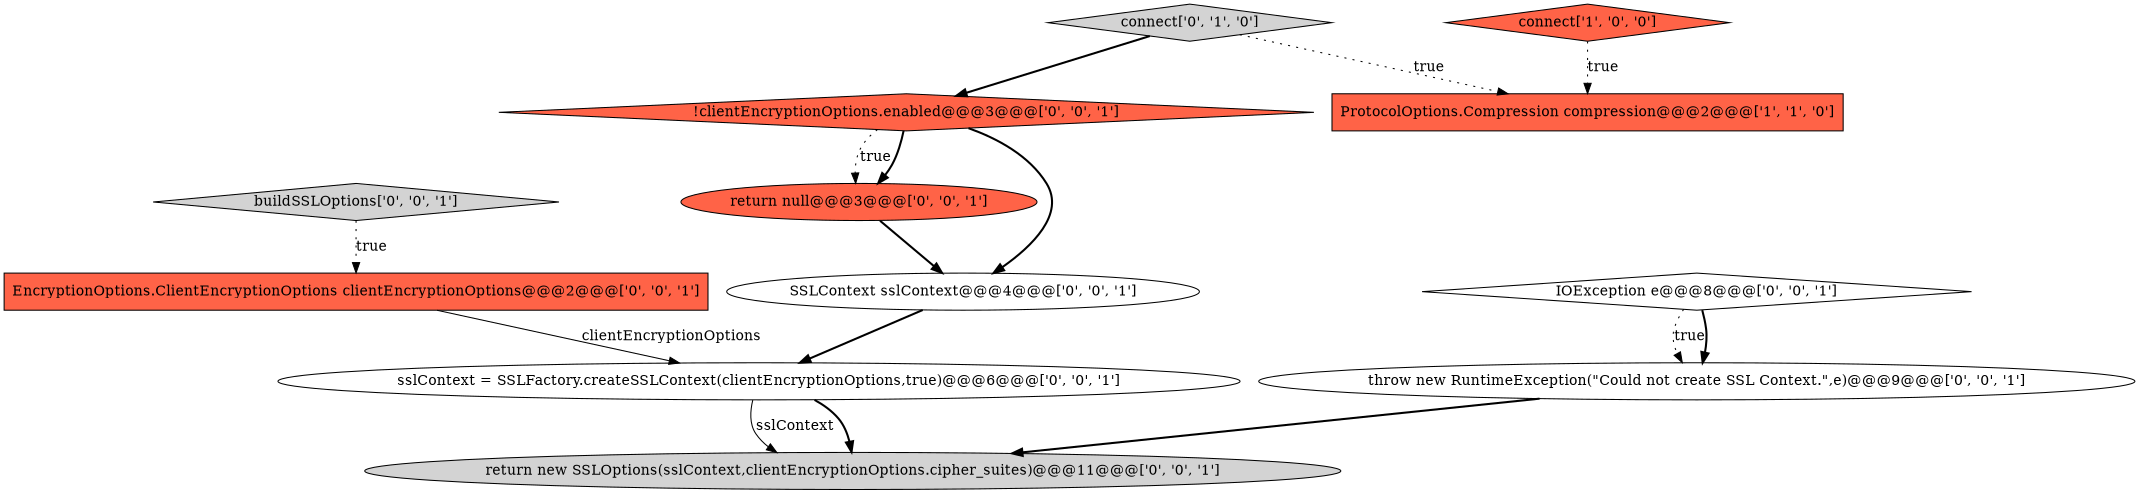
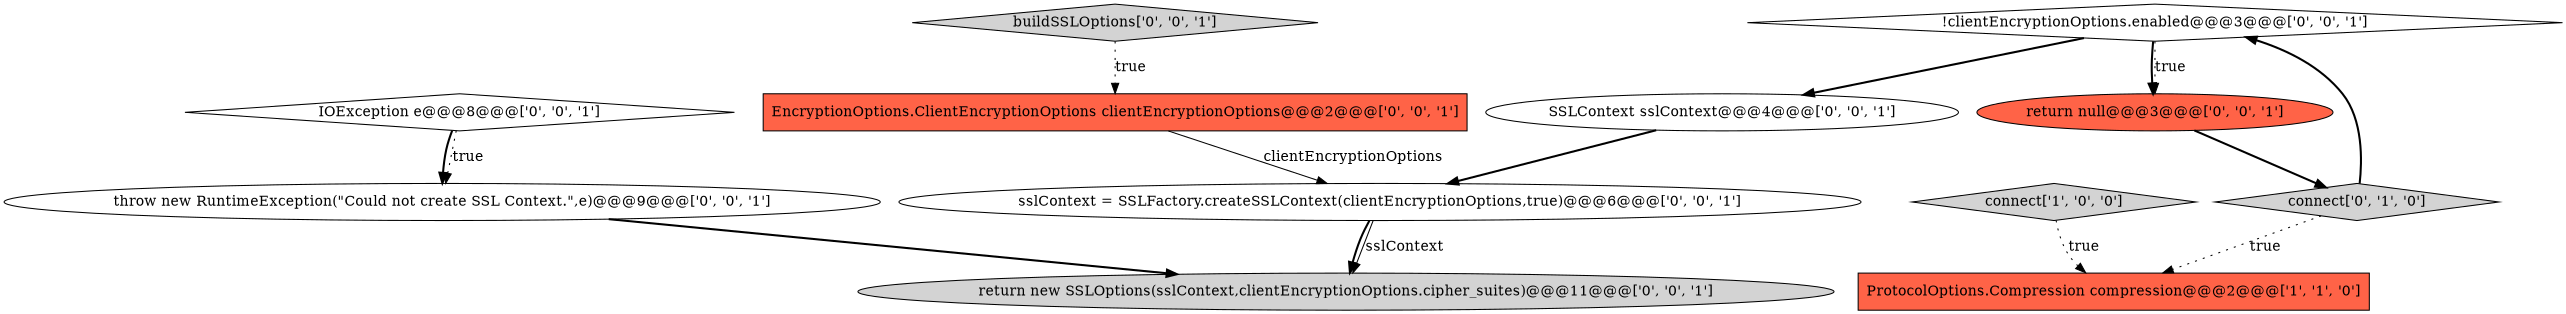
node "connect['1', '0', '0']": fillcolor tomato -> lightgray
node "!clientEncryptionOptions.enabled@@@3@@@['0', '0', '1']": fillcolor tomato -> white
edge "return null@@@3@@@['0', '0', '1']" -> "SSLContext sslContext@@@4@@@['0', '0', '1']": now "return null@@@3@@@['0', '0', '1']" -> "connect['0', '1', '0']"
